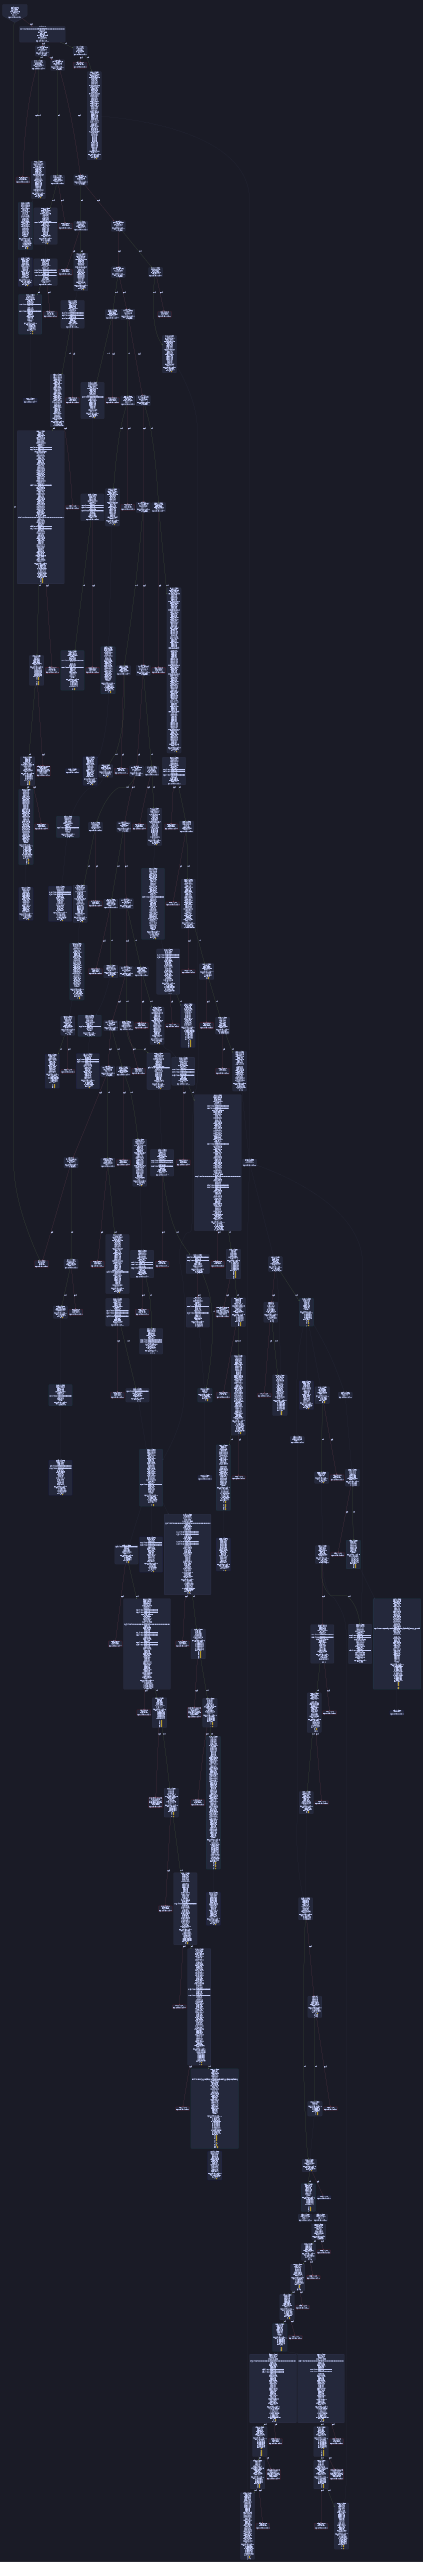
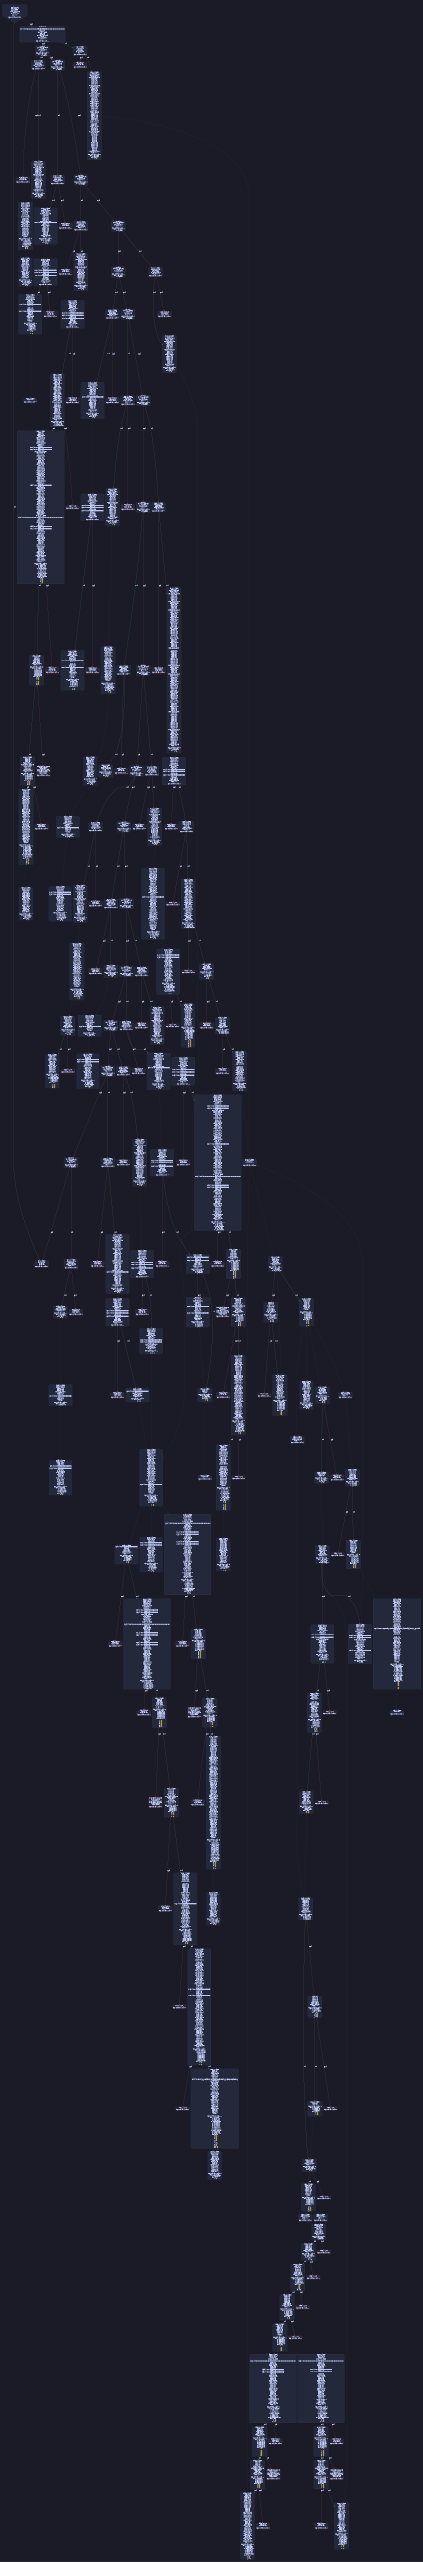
node "[02f3] JUMPDEST [02f4] STOP Stack size req: 0, sizeΔ: 0": removed
